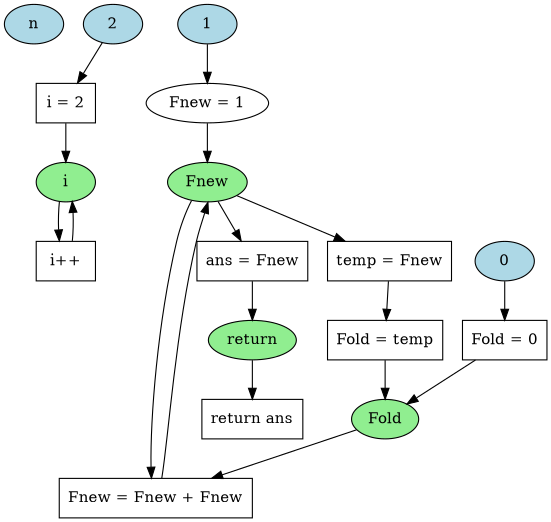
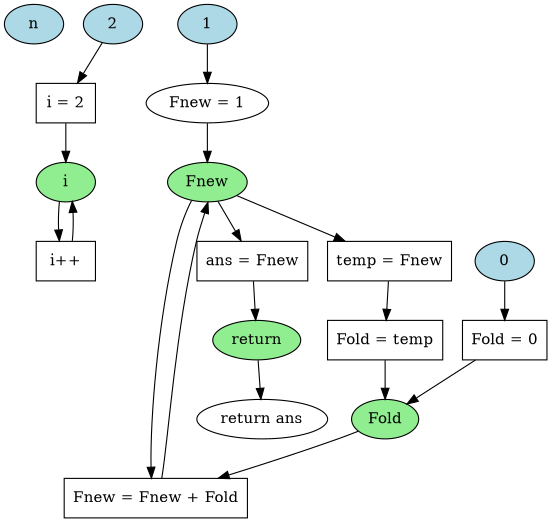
node "return ans": shape box -> ellipse
node "Fnew = Fnew + Fnew": label "Fnew = Fnew + Fnew" -> "Fnew = Fnew + Fold"
